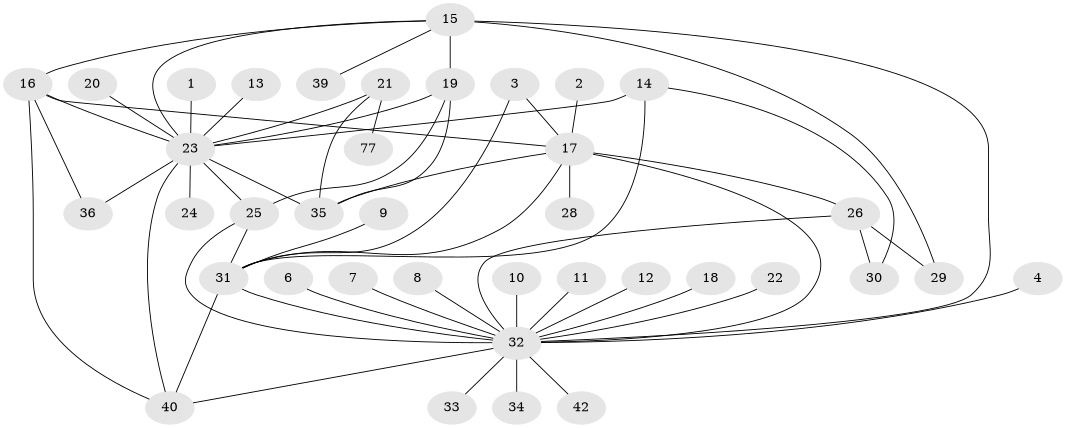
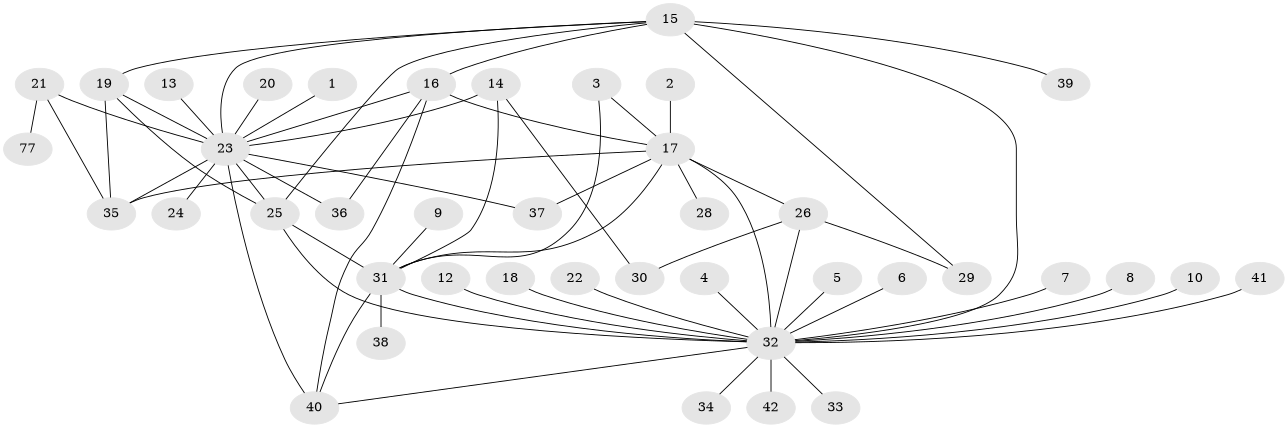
edge "15" -- "25": added
node "37": added
node "11": label "11" -> "41"
node "5": added
node "38": added
